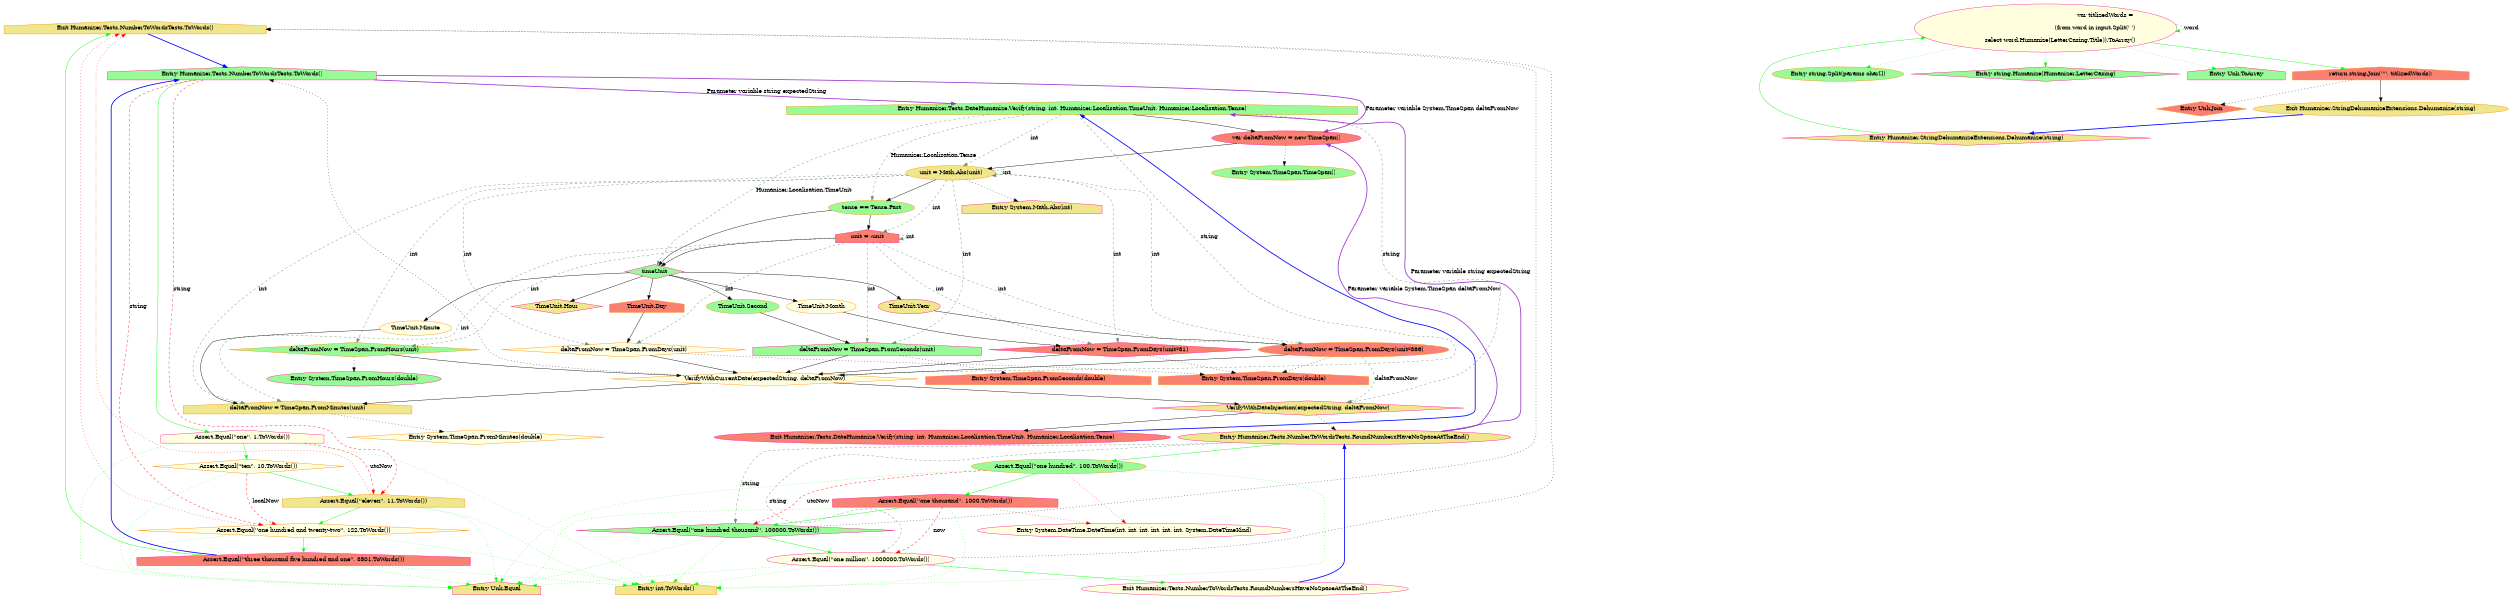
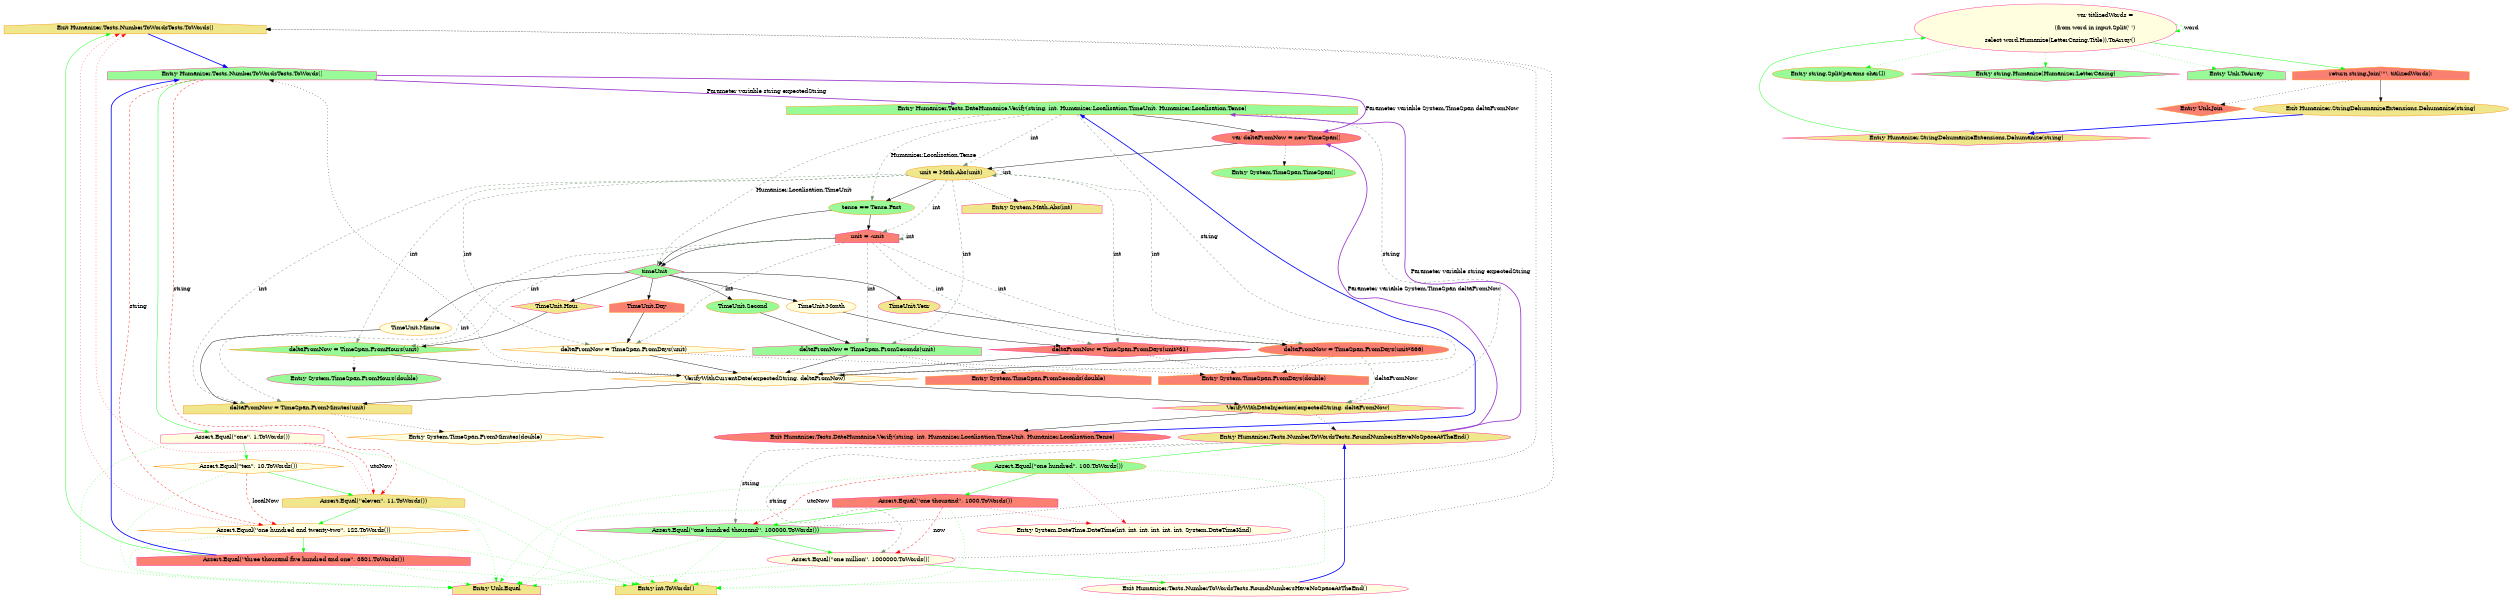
edge "TimeUnit.Hour" -> "deltaFromNow = TimeSpan.FromHours(unit)": added
